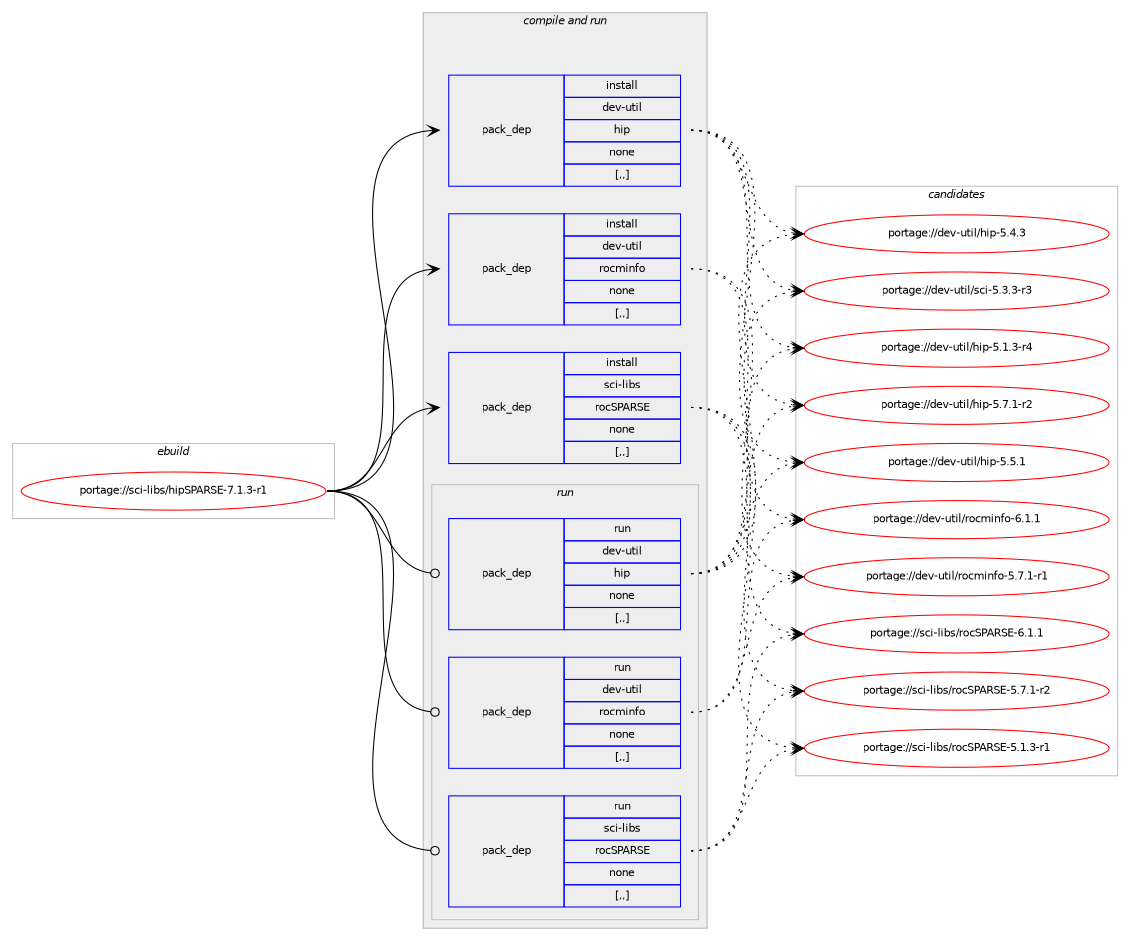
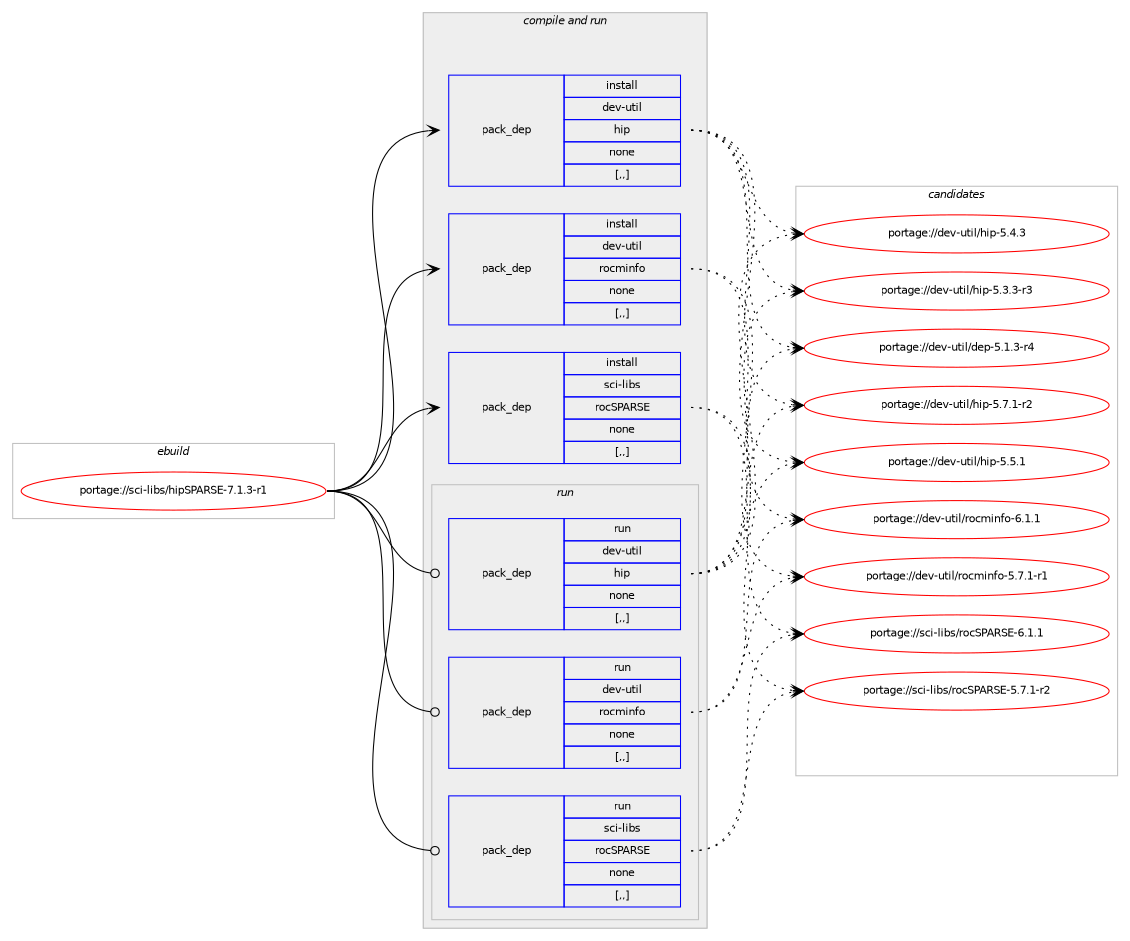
node "portage://dev-util/sci-5.3.3-r3": label "portage://dev-util/sci-5.3.3-r3" -> "portage://dev-util/hip-5.3.3-r3"
node "portage://dev-util/hip-5.1.3-r4": label "portage://dev-util/hip-5.1.3-r4" -> "portage://dev-util/dep-5.1.3-r4"
node "portage://sci-libs/rocSPARSE-5.1.3-r1": removed
